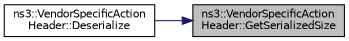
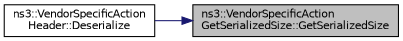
node "ns3::VendorSpecificAction Header::GetSerializedSize": label "ns3::VendorSpecificAction Header::GetSerializedSize" -> "ns3::VendorSpecificAction GetSerializedSize::GetSerializedSize"
